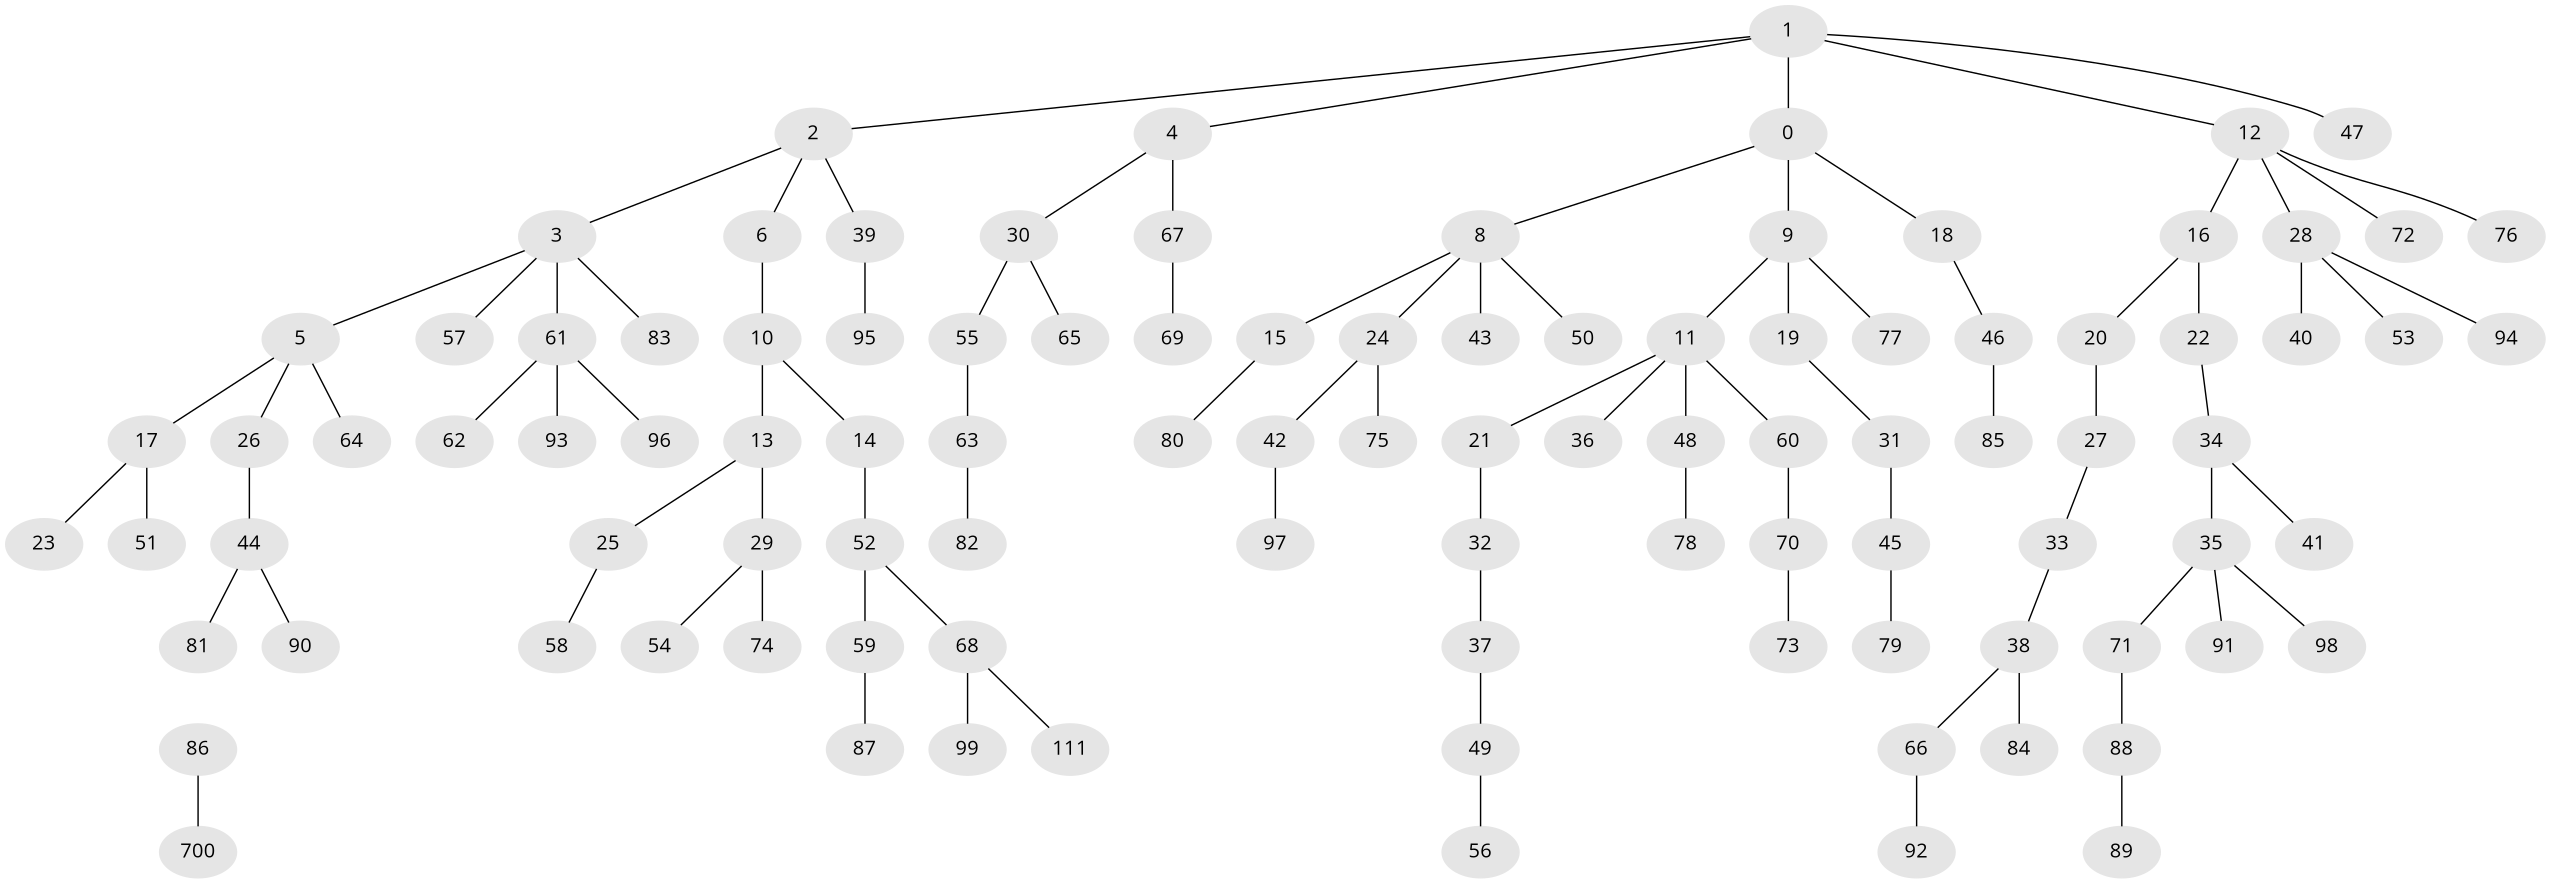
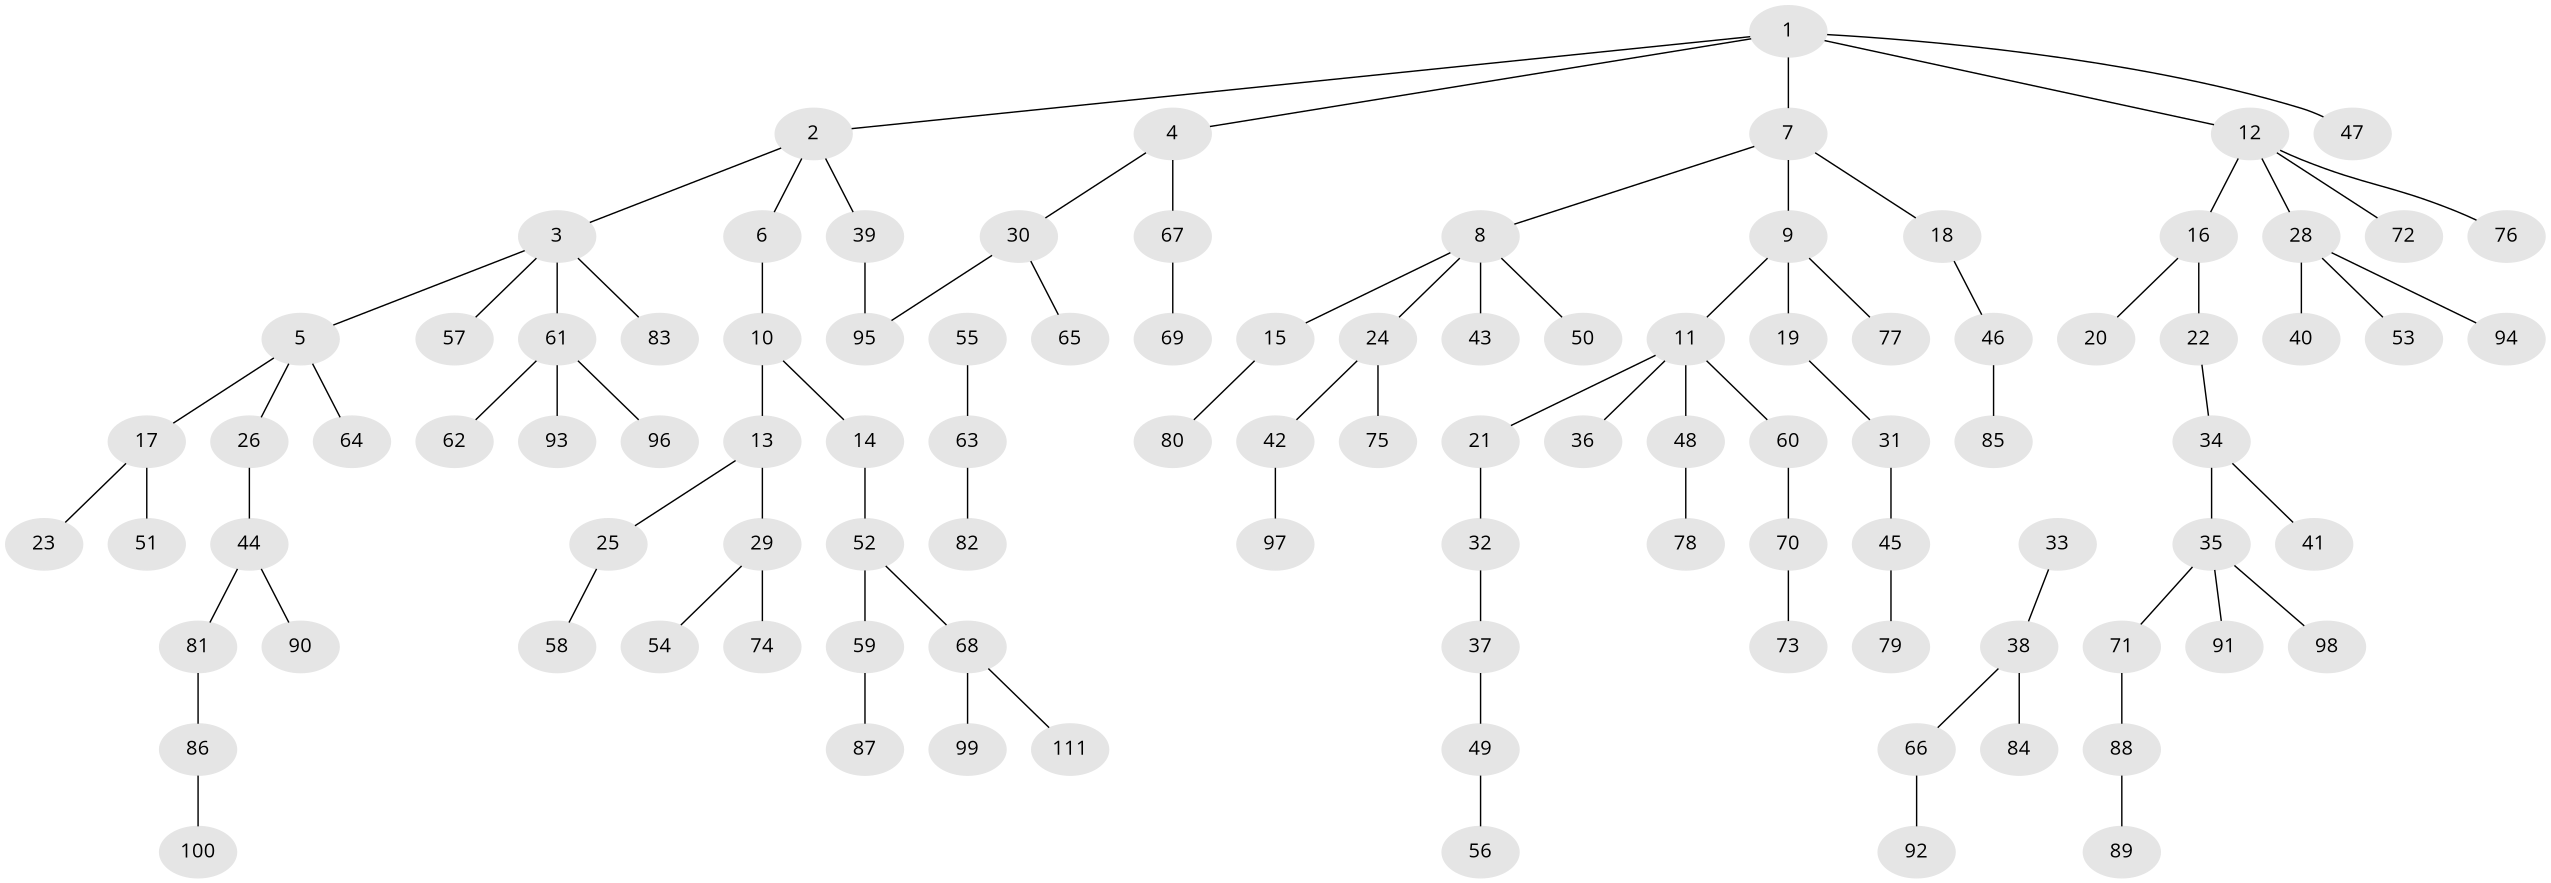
node "0": label "0" -> "7"
edge "30" -- "55": now "30" -- "95"
node "27": removed
edge "81" -- "86": added
node "700": label "700" -> "100"
